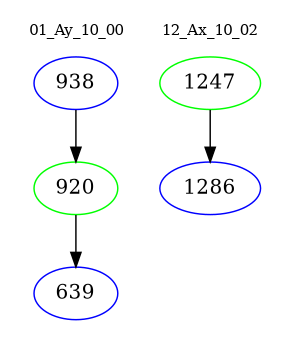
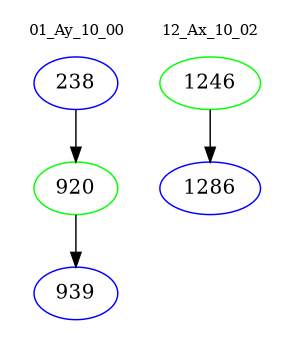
node "938": label "938" -> "238"
node "1247": label "1247" -> "1246"
node "639": label "639" -> "939"
